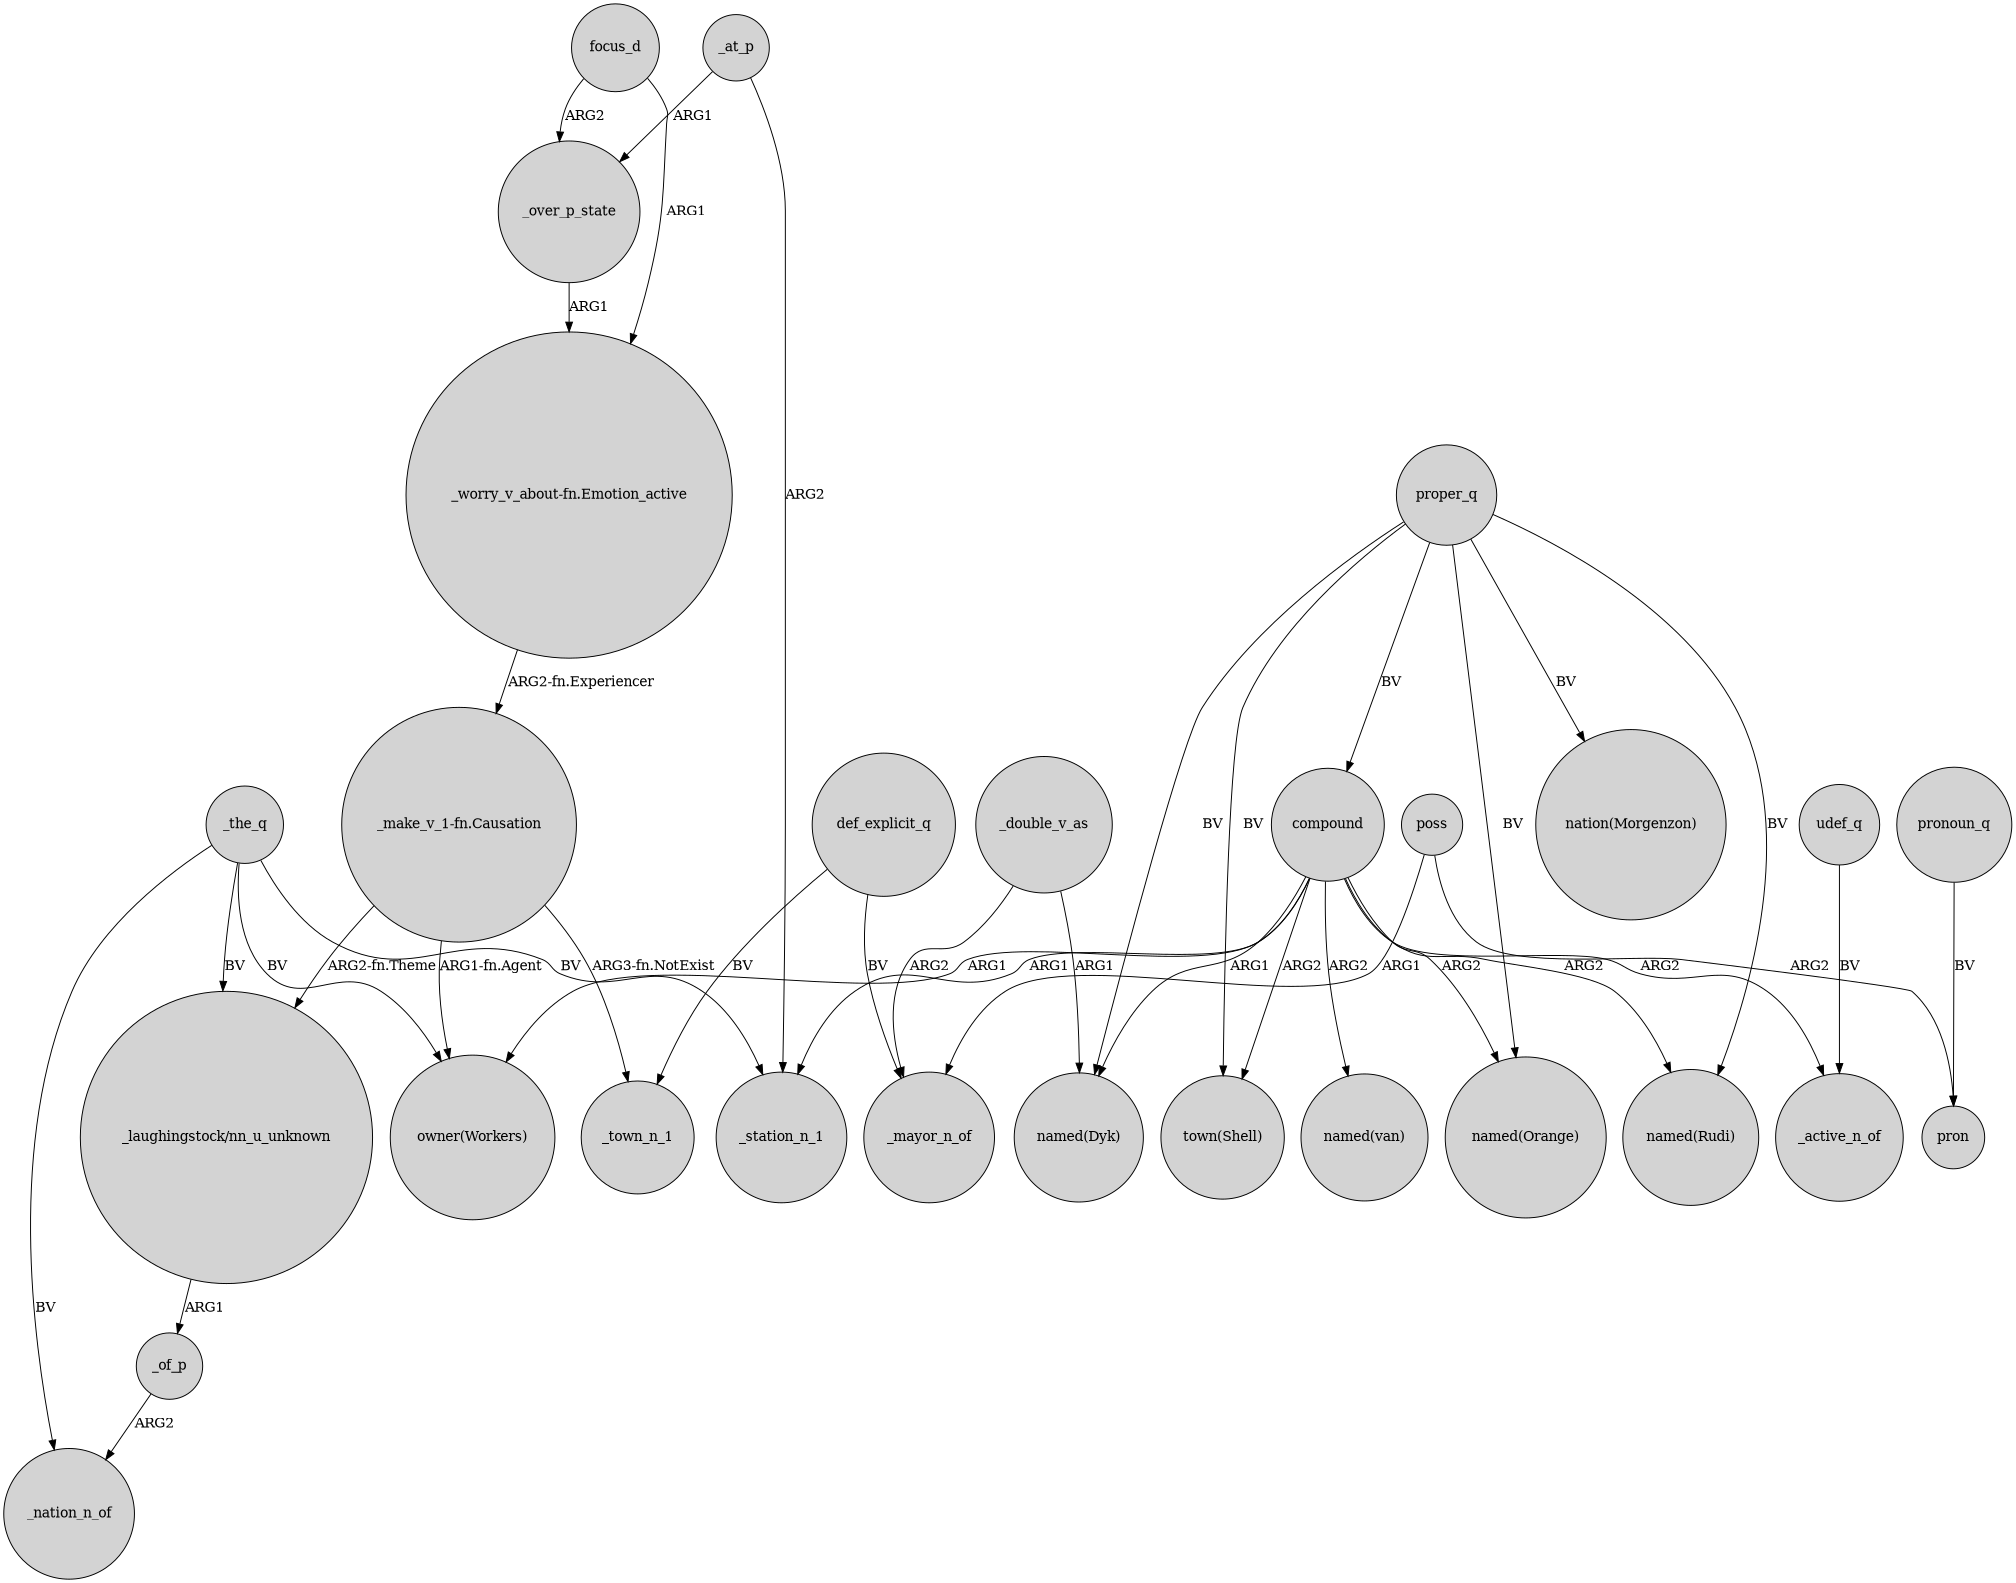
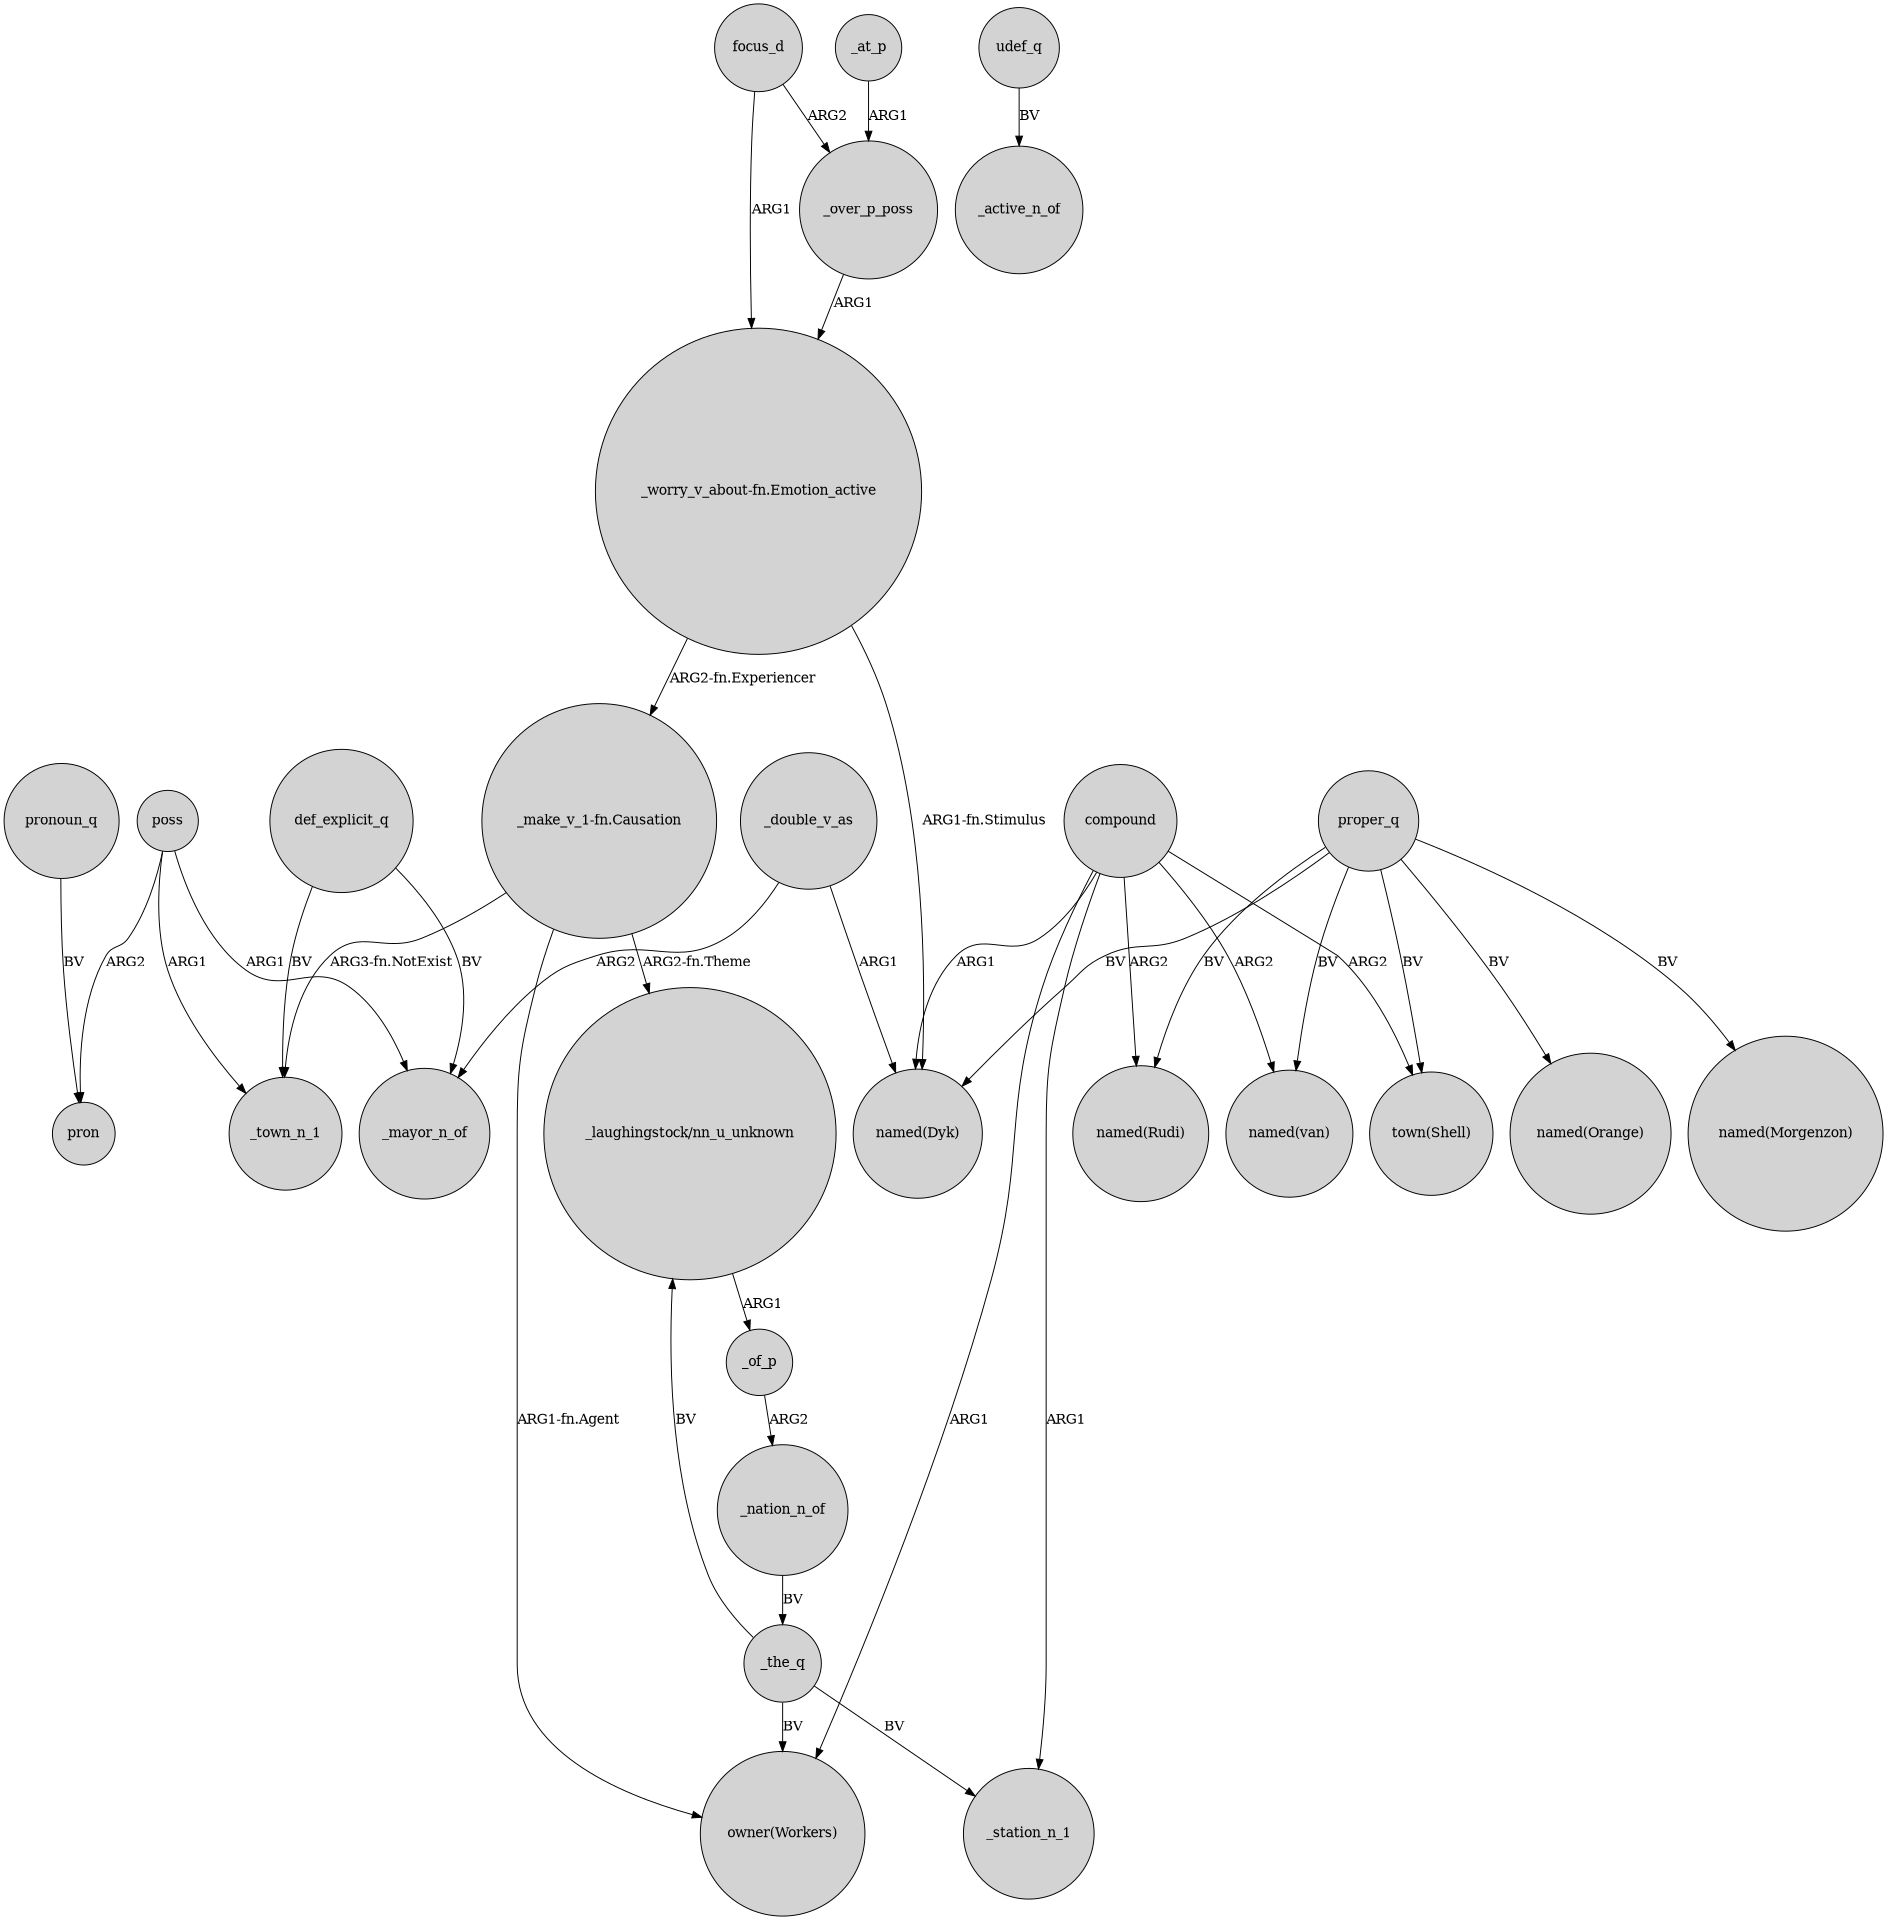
node "_over_p_state": label "_over_p_state" -> "_over_p_poss"
edge "_at_p" -> "_station_n_1": removed, label "ARG2"
edge "proper_q" -> "compound": now "proper_q" -> "named(van)"
node "nation(Morgenzon)": label "nation(Morgenzon)" -> "named(Morgenzon)"
edge "_worry_v_about-fn.Emotion_active" -> "named(Dyk)": added, label "ARG1-fn.Stimulus"
edge "compound" -> "named(Orange)": removed, label "ARG2"
edge "compound" -> "_active_n_of": removed, label "ARG2"
edge "poss" -> "_town_n_1": added, label "ARG1"
edge "_the_q" -> "_nation_n_of": reversed
